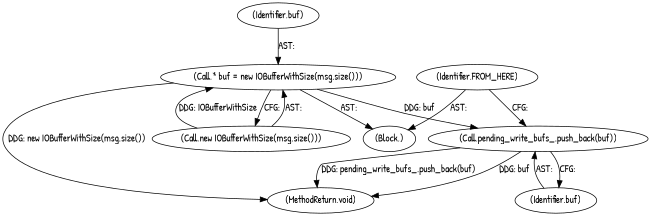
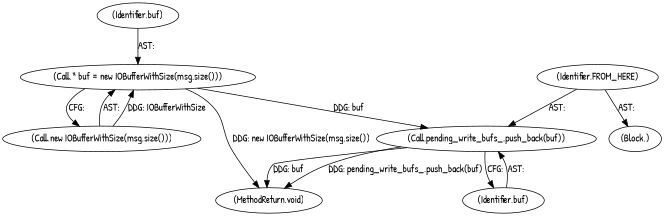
edge "(Call,* buf = new IOBufferWithSize(msg.size()))" -> "(Block,)": removed, label "AST:"
edge "(Identifier,FROM_HERE)" -> "(Call,pending_write_bufs_.push_back(buf))": label "CFG: " -> "AST: "
